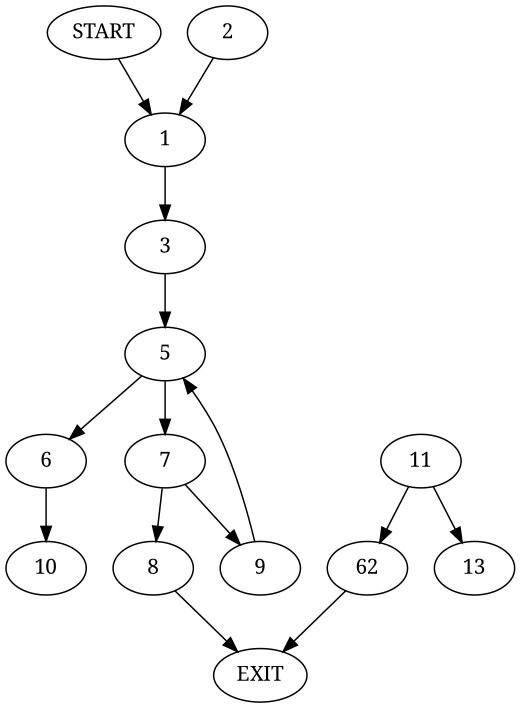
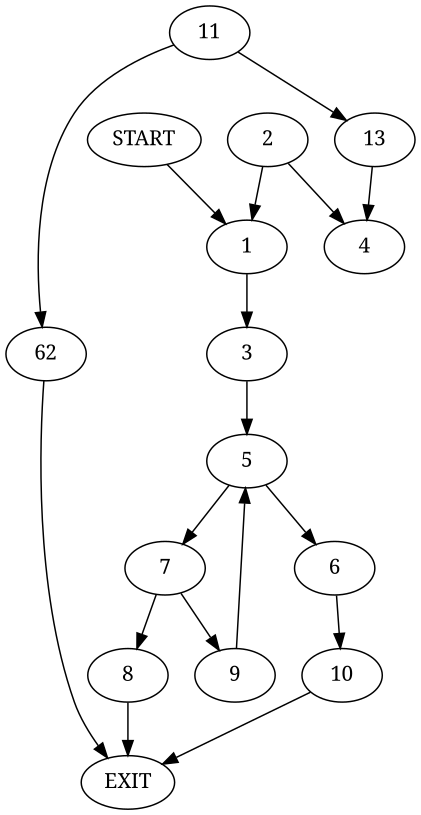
node "4": added
edge "10" -> "EXIT": added
